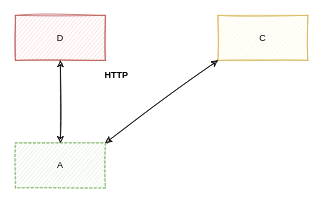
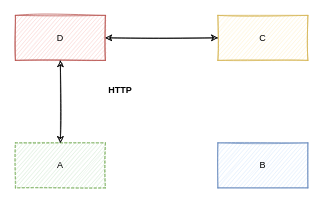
edge "D" -- "C": added
node "HTTP": moved (117, 75) -> (120, 90)
edge "C" -- "A": removed
node "B": added
